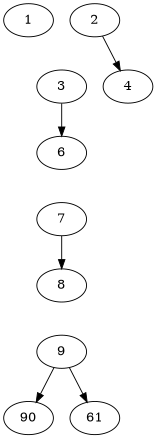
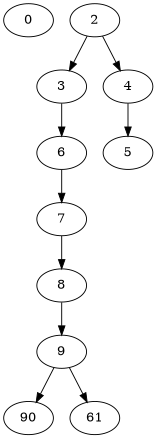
node "1": label "1" -> "0"
edge "2" -> "3": added
node "5": added
edge "6" -> "7": added
edge "8" -> "9": added
